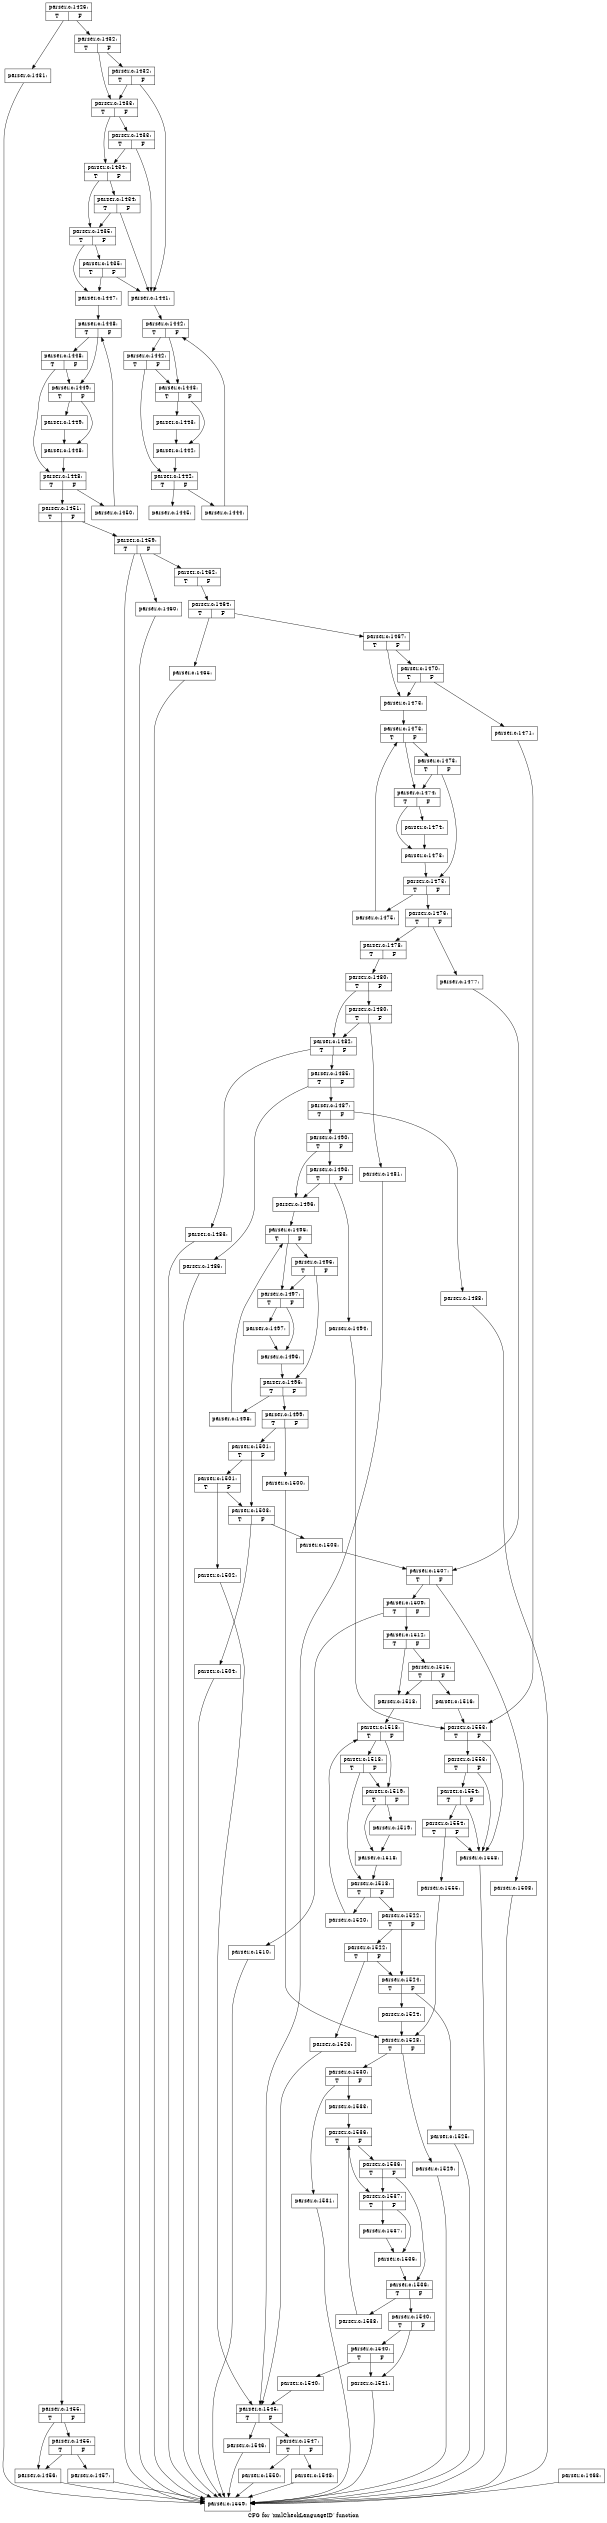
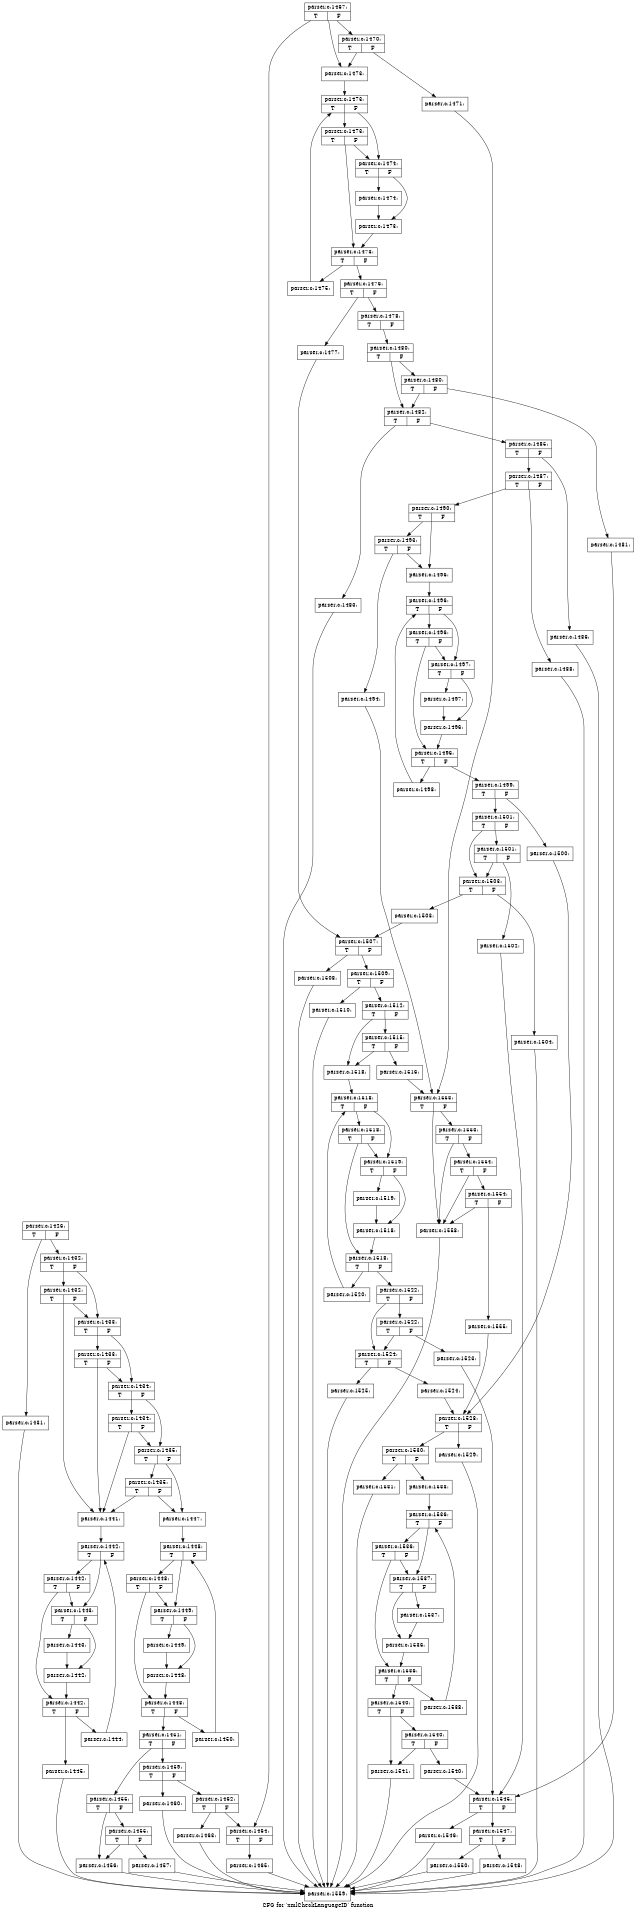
edge "parser.c:1464:" -> "parser.c:1467:": reversed
edge "parser.c:1459:" -> "parser.c:1559:": now "parser.c:1445:" -> "parser.c:1559:"
edge "parser.c:1462:" -> "parser.c:1463:": added
